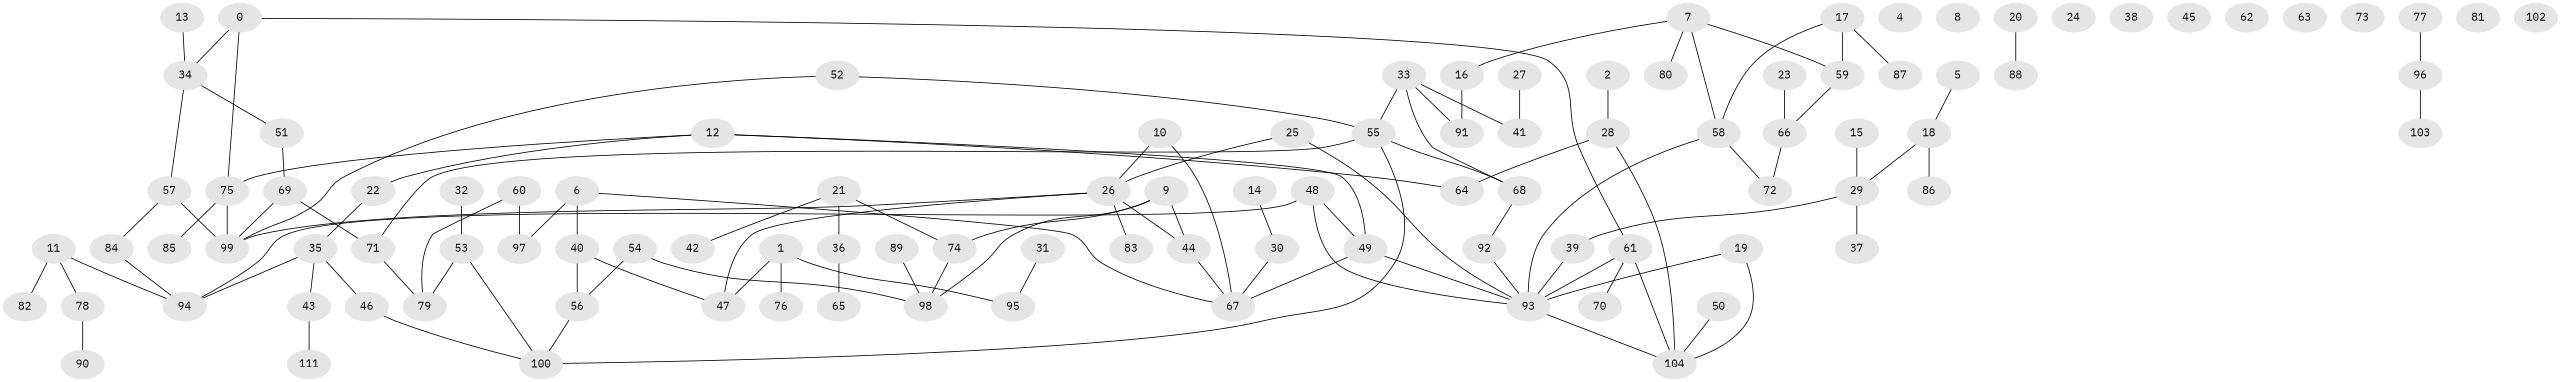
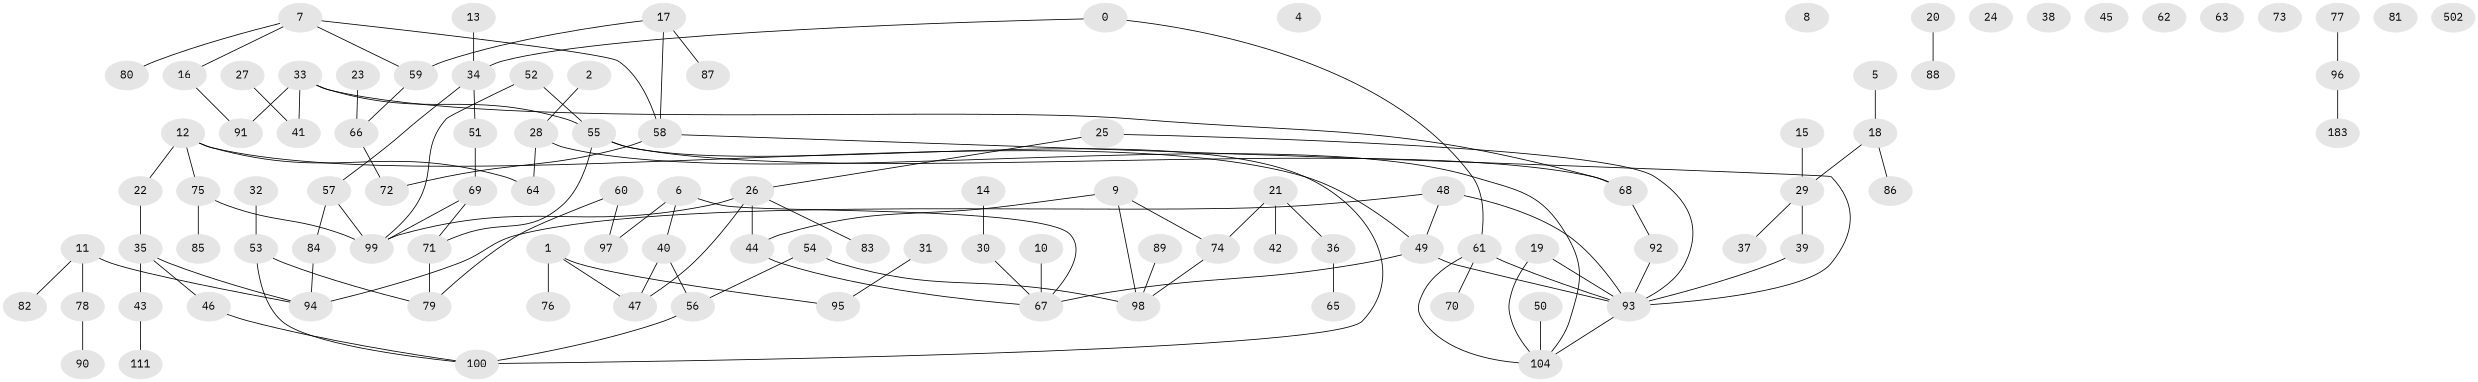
node "102": label "102" -> "502"
edge "0" -- "75": removed
node "103": label "103" -> "183"
edge "10" -- "26": removed
